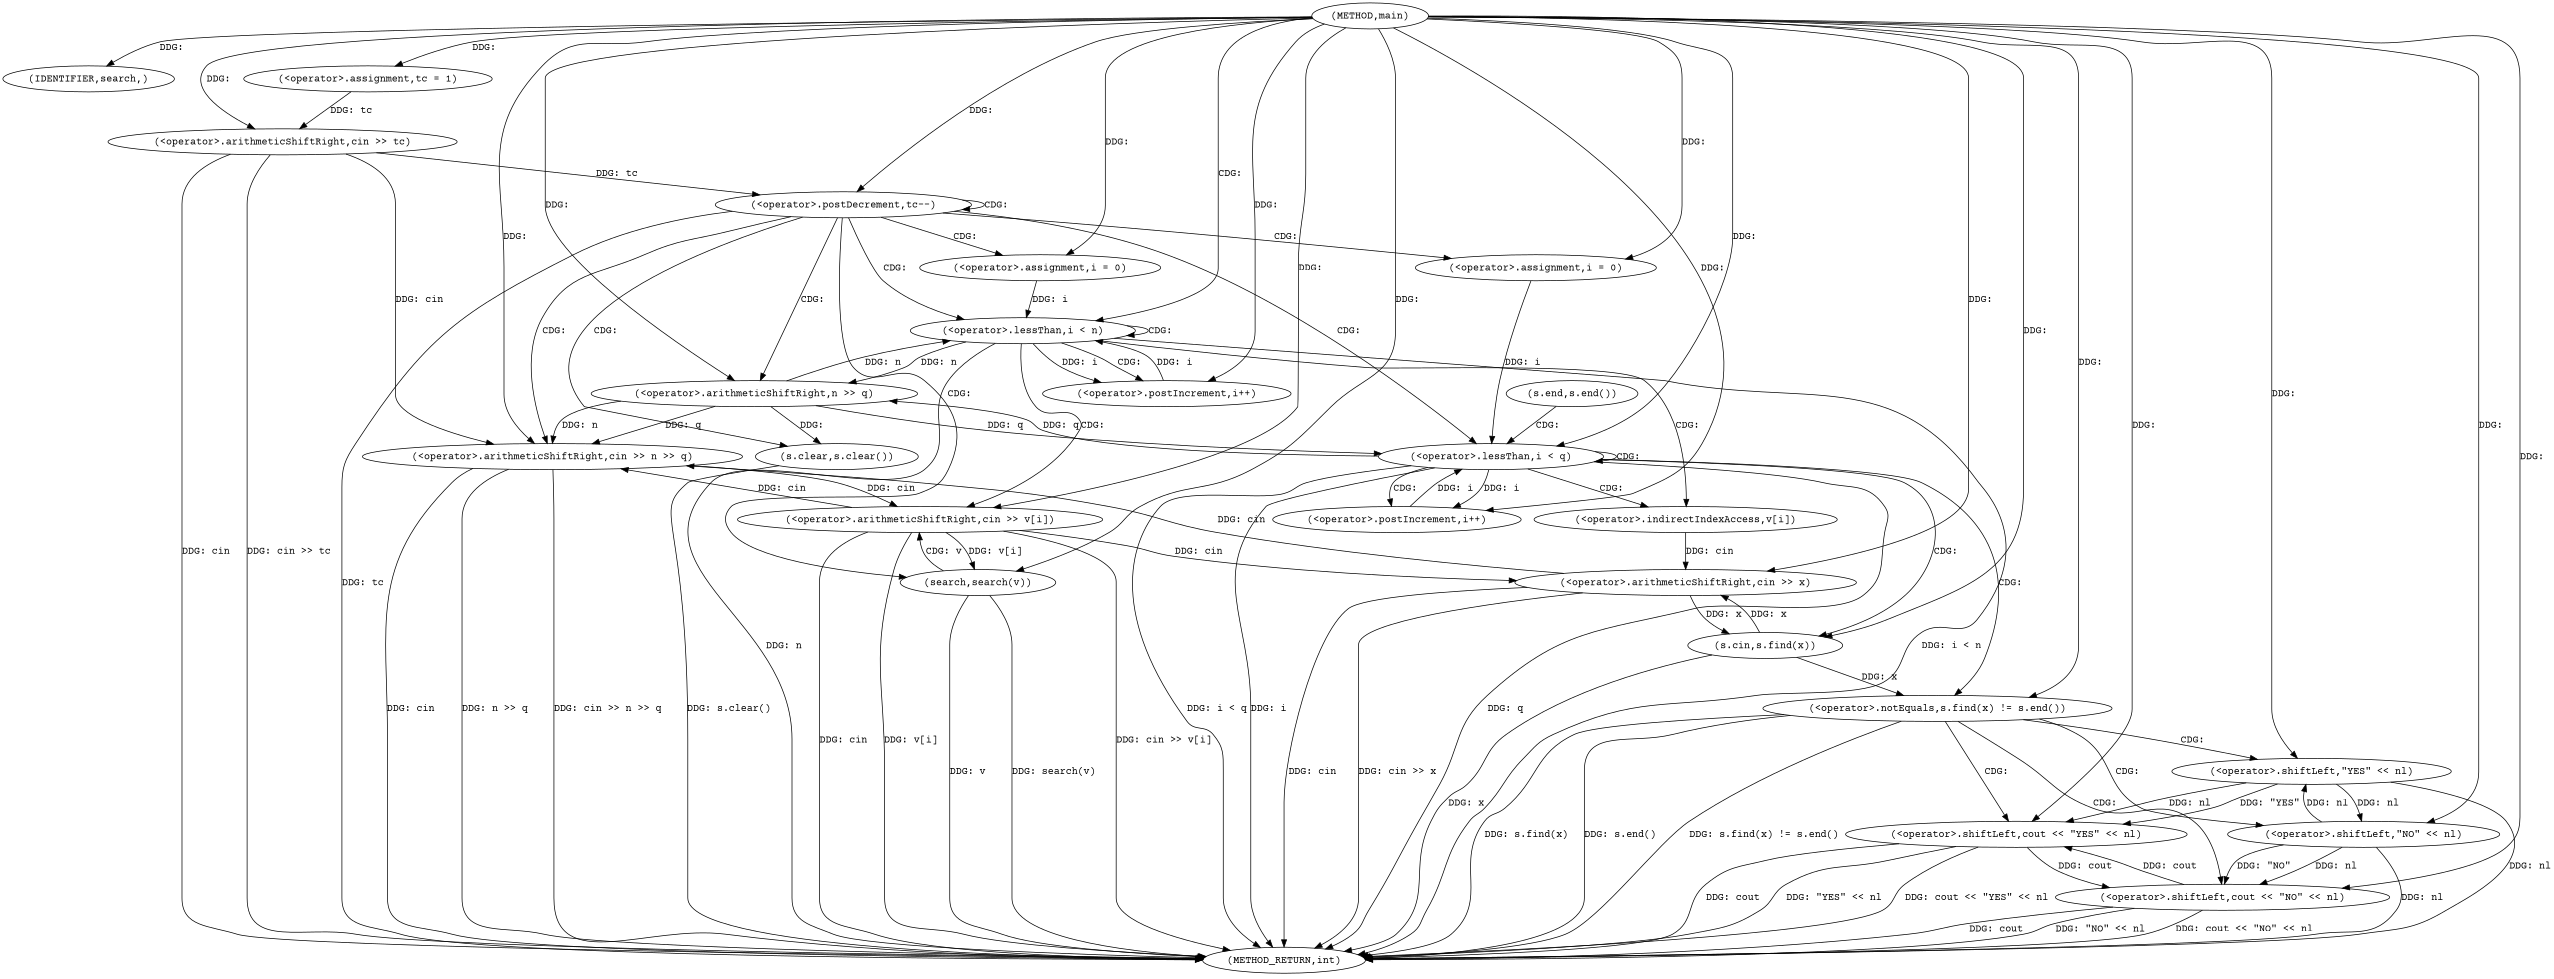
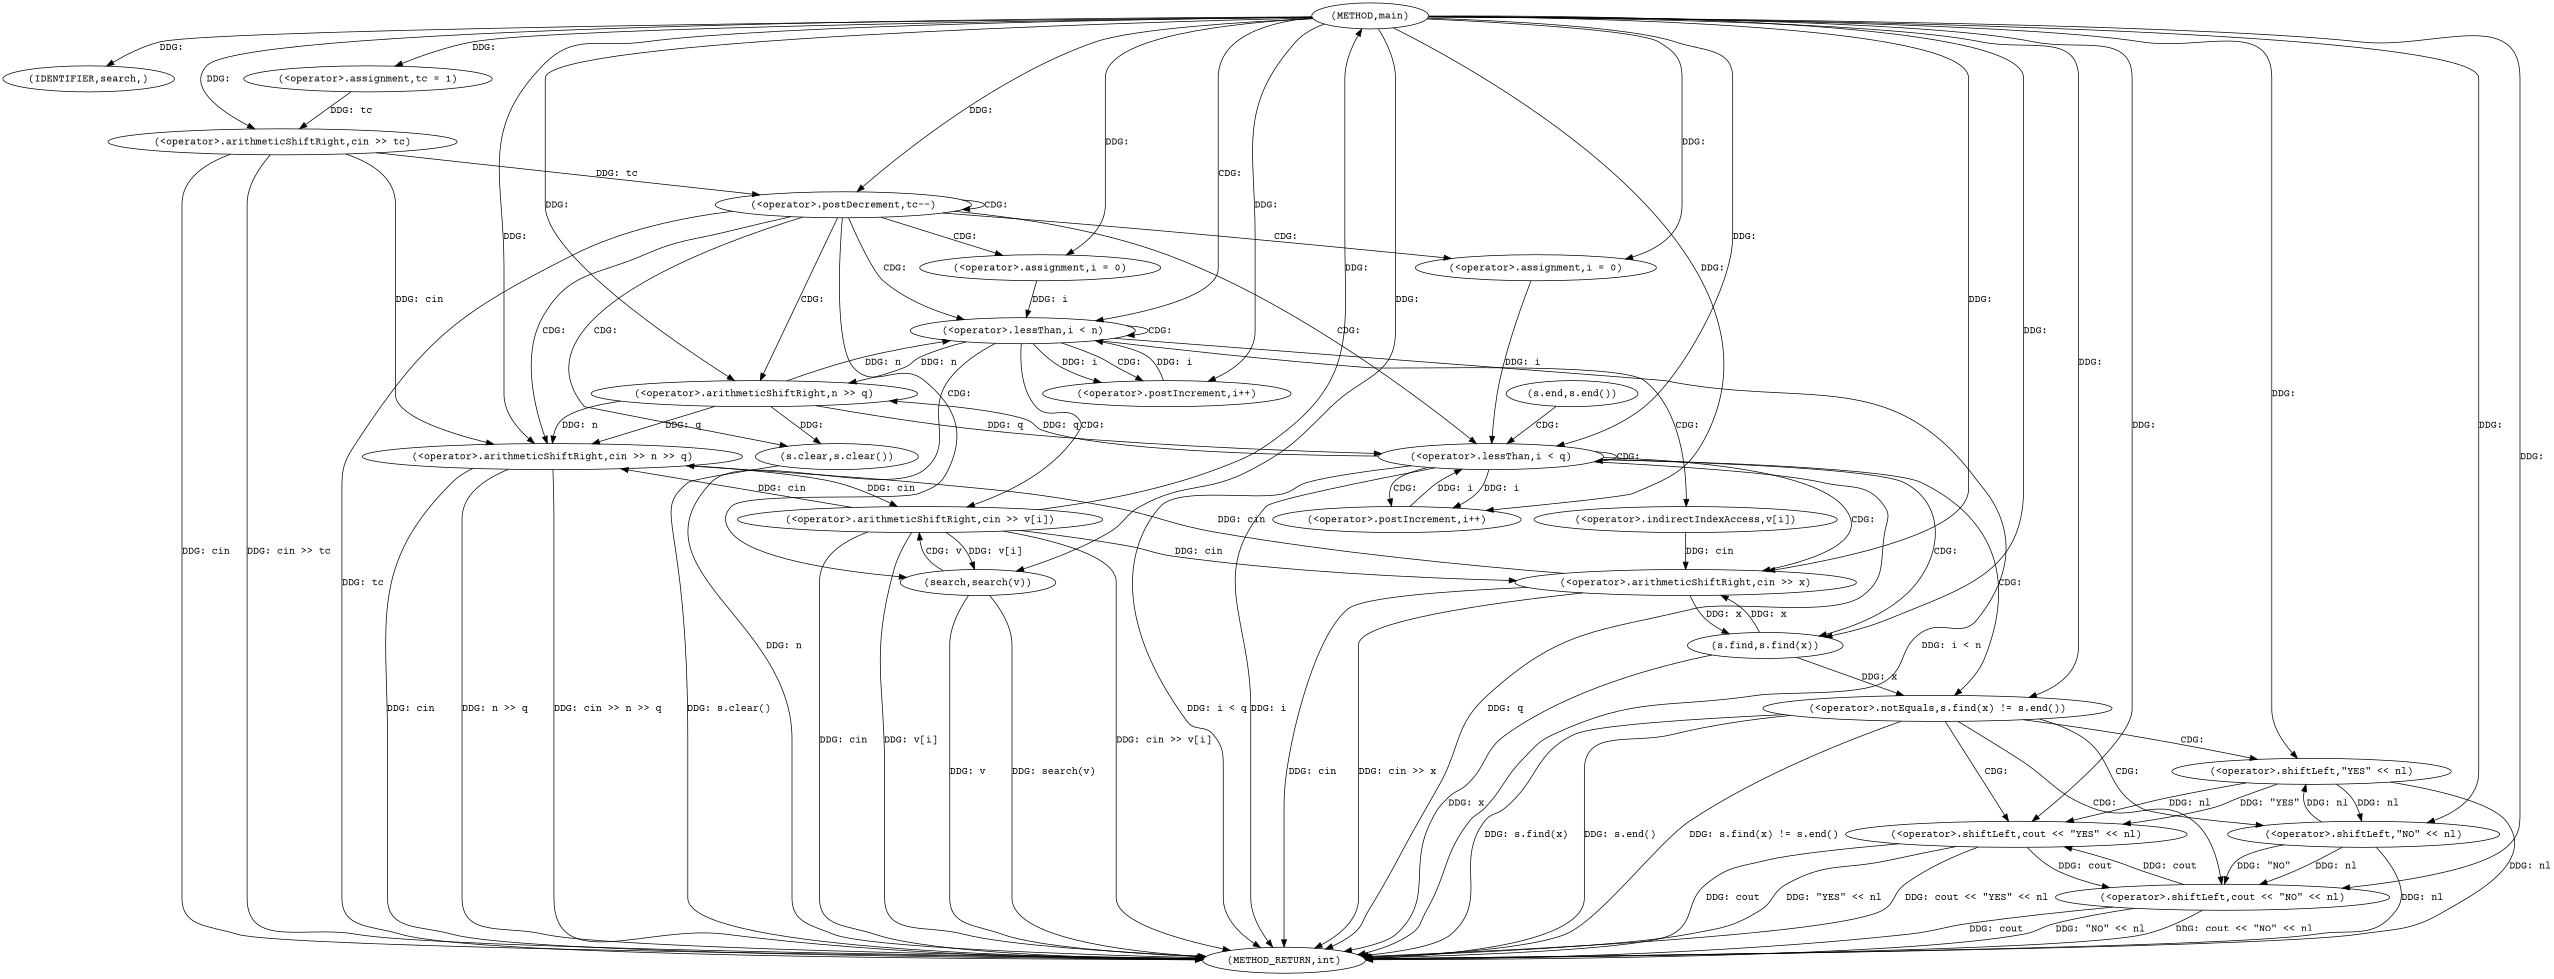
edge "(METHOD,main)" -> "(<operator>.arithmeticShiftRight,cin >> v[i])": reversed
edge "(<operator>.lessThan,i < q)" -> "(<operator>.indirectIndexAccess,v[i])": now "(<operator>.lessThan,i < q)" -> "(<operator>.arithmeticShiftRight,cin >> x)"
node "(s.cin,s.find(x))": label "(s.cin,s.find(x))" -> "(s.find,s.find(x))"
